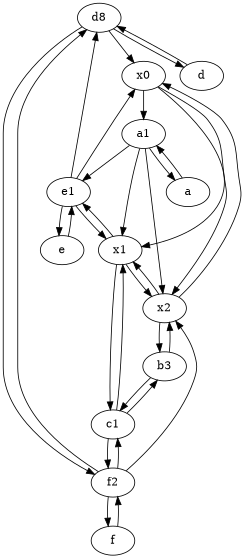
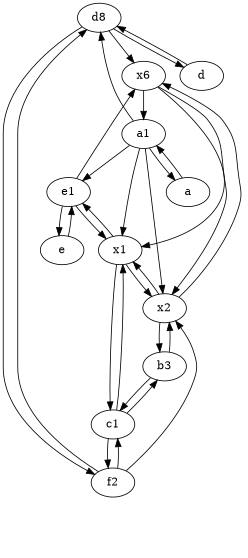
node "x0": label "x0" -> "x6"
edge "e1" -> "d8": now "a1" -> "d8"
node "f": removed
